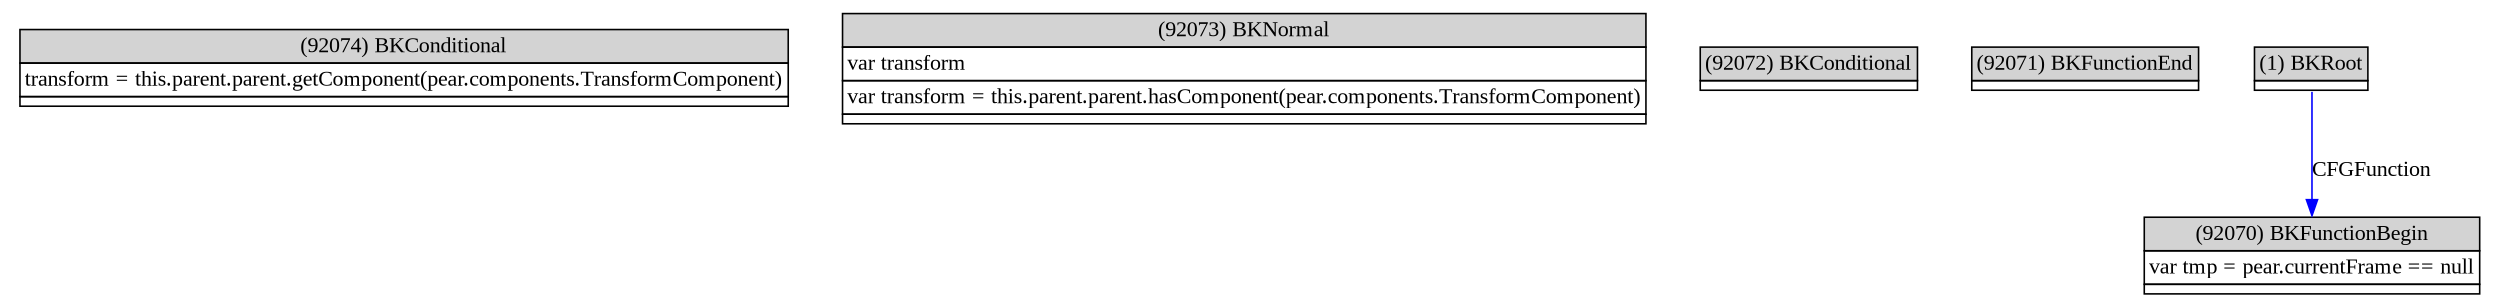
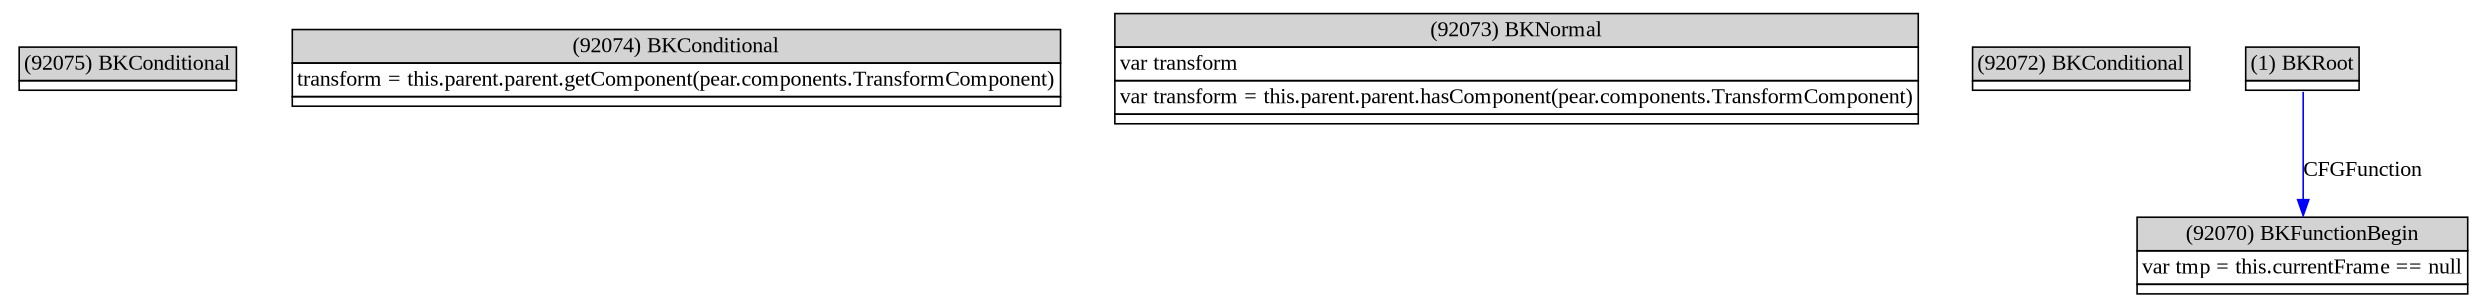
node "(92075) BKConditional": added
node "(92071) BKFunctionEnd": removed
node "(92070) BKFunctionBegin": text "var tmp = pear.currentFrame == null" -> "var tmp = this.currentFrame == null"
